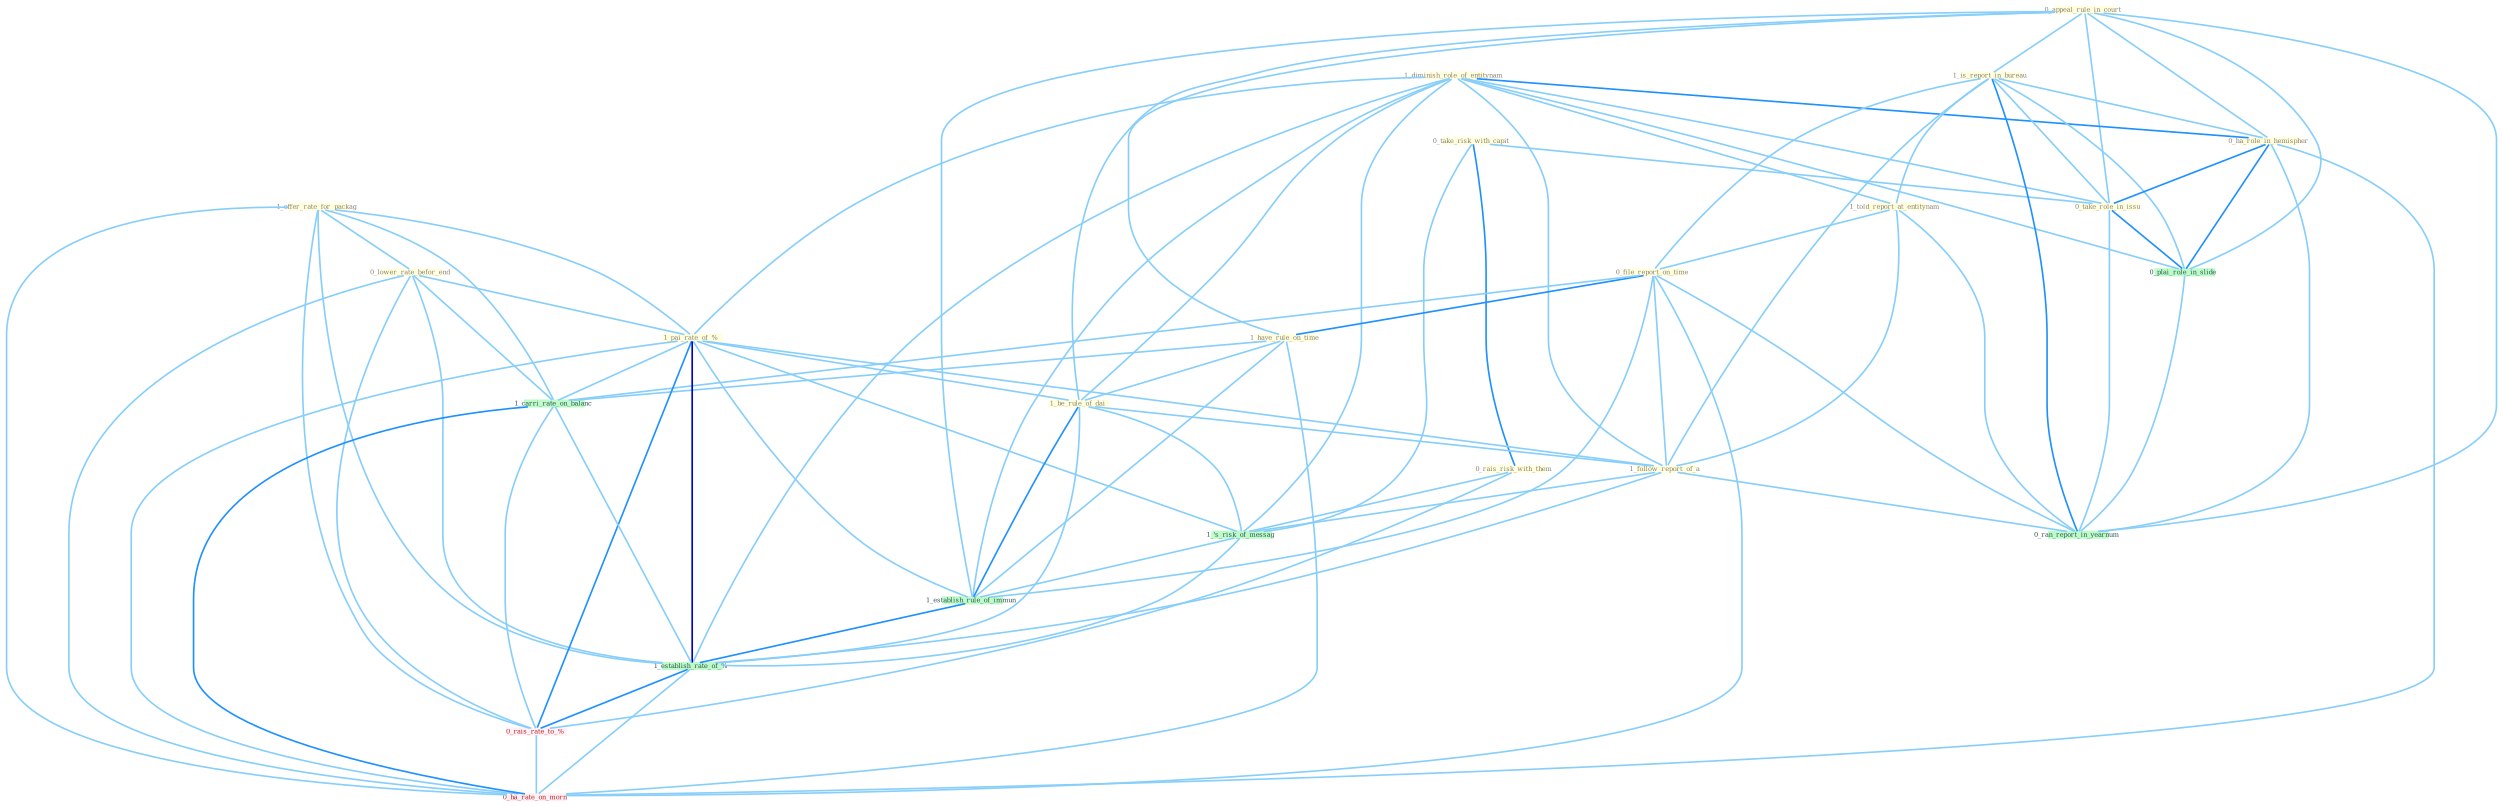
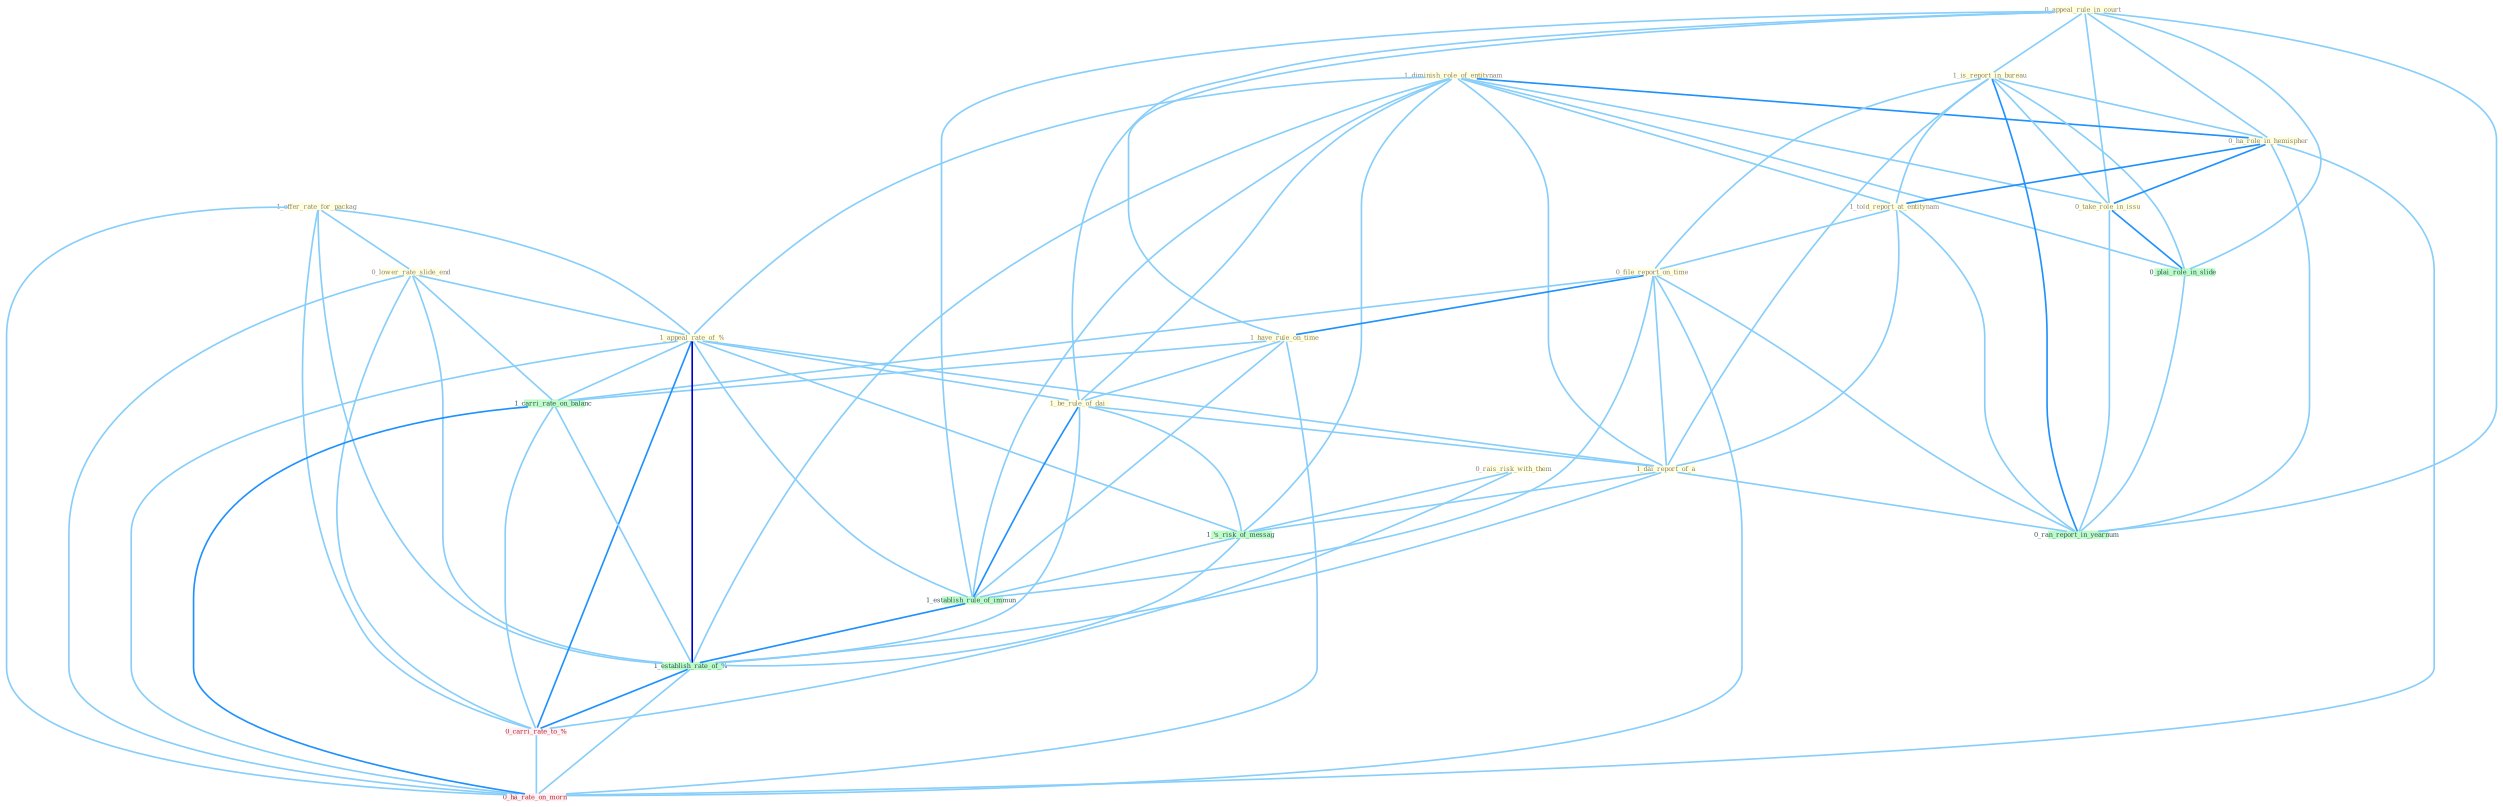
node "0_take_risk_with_capit": removed
edge "0_ha_role_in_hemispher" -- "0_plai_role_in_slide": now "0_ha_role_in_hemispher" -- "1_told_report_at_entitynam"
edge "1_offer_rate_for_packag" -- "1_carri_rate_on_balanc": removed
node "0_lower_rate_befor_end": label "0_lower_rate_befor_end" -> "0_lower_rate_slide_end"
node "1_pai_rate_of_%": label "1_pai_rate_of_%" -> "1_appeal_rate_of_%"
node "1_follow_report_of_a": label "1_follow_report_of_a" -> "1_dai_report_of_a"
node "0_rais_rate_to_%": label "0_rais_rate_to_%" -> "0_carri_rate_to_%"
